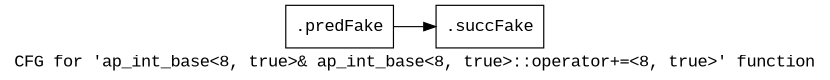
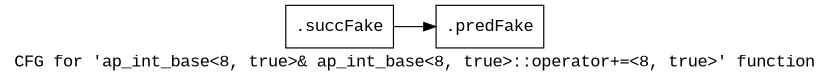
edge ".predFake" -> ".succFake": reversed
